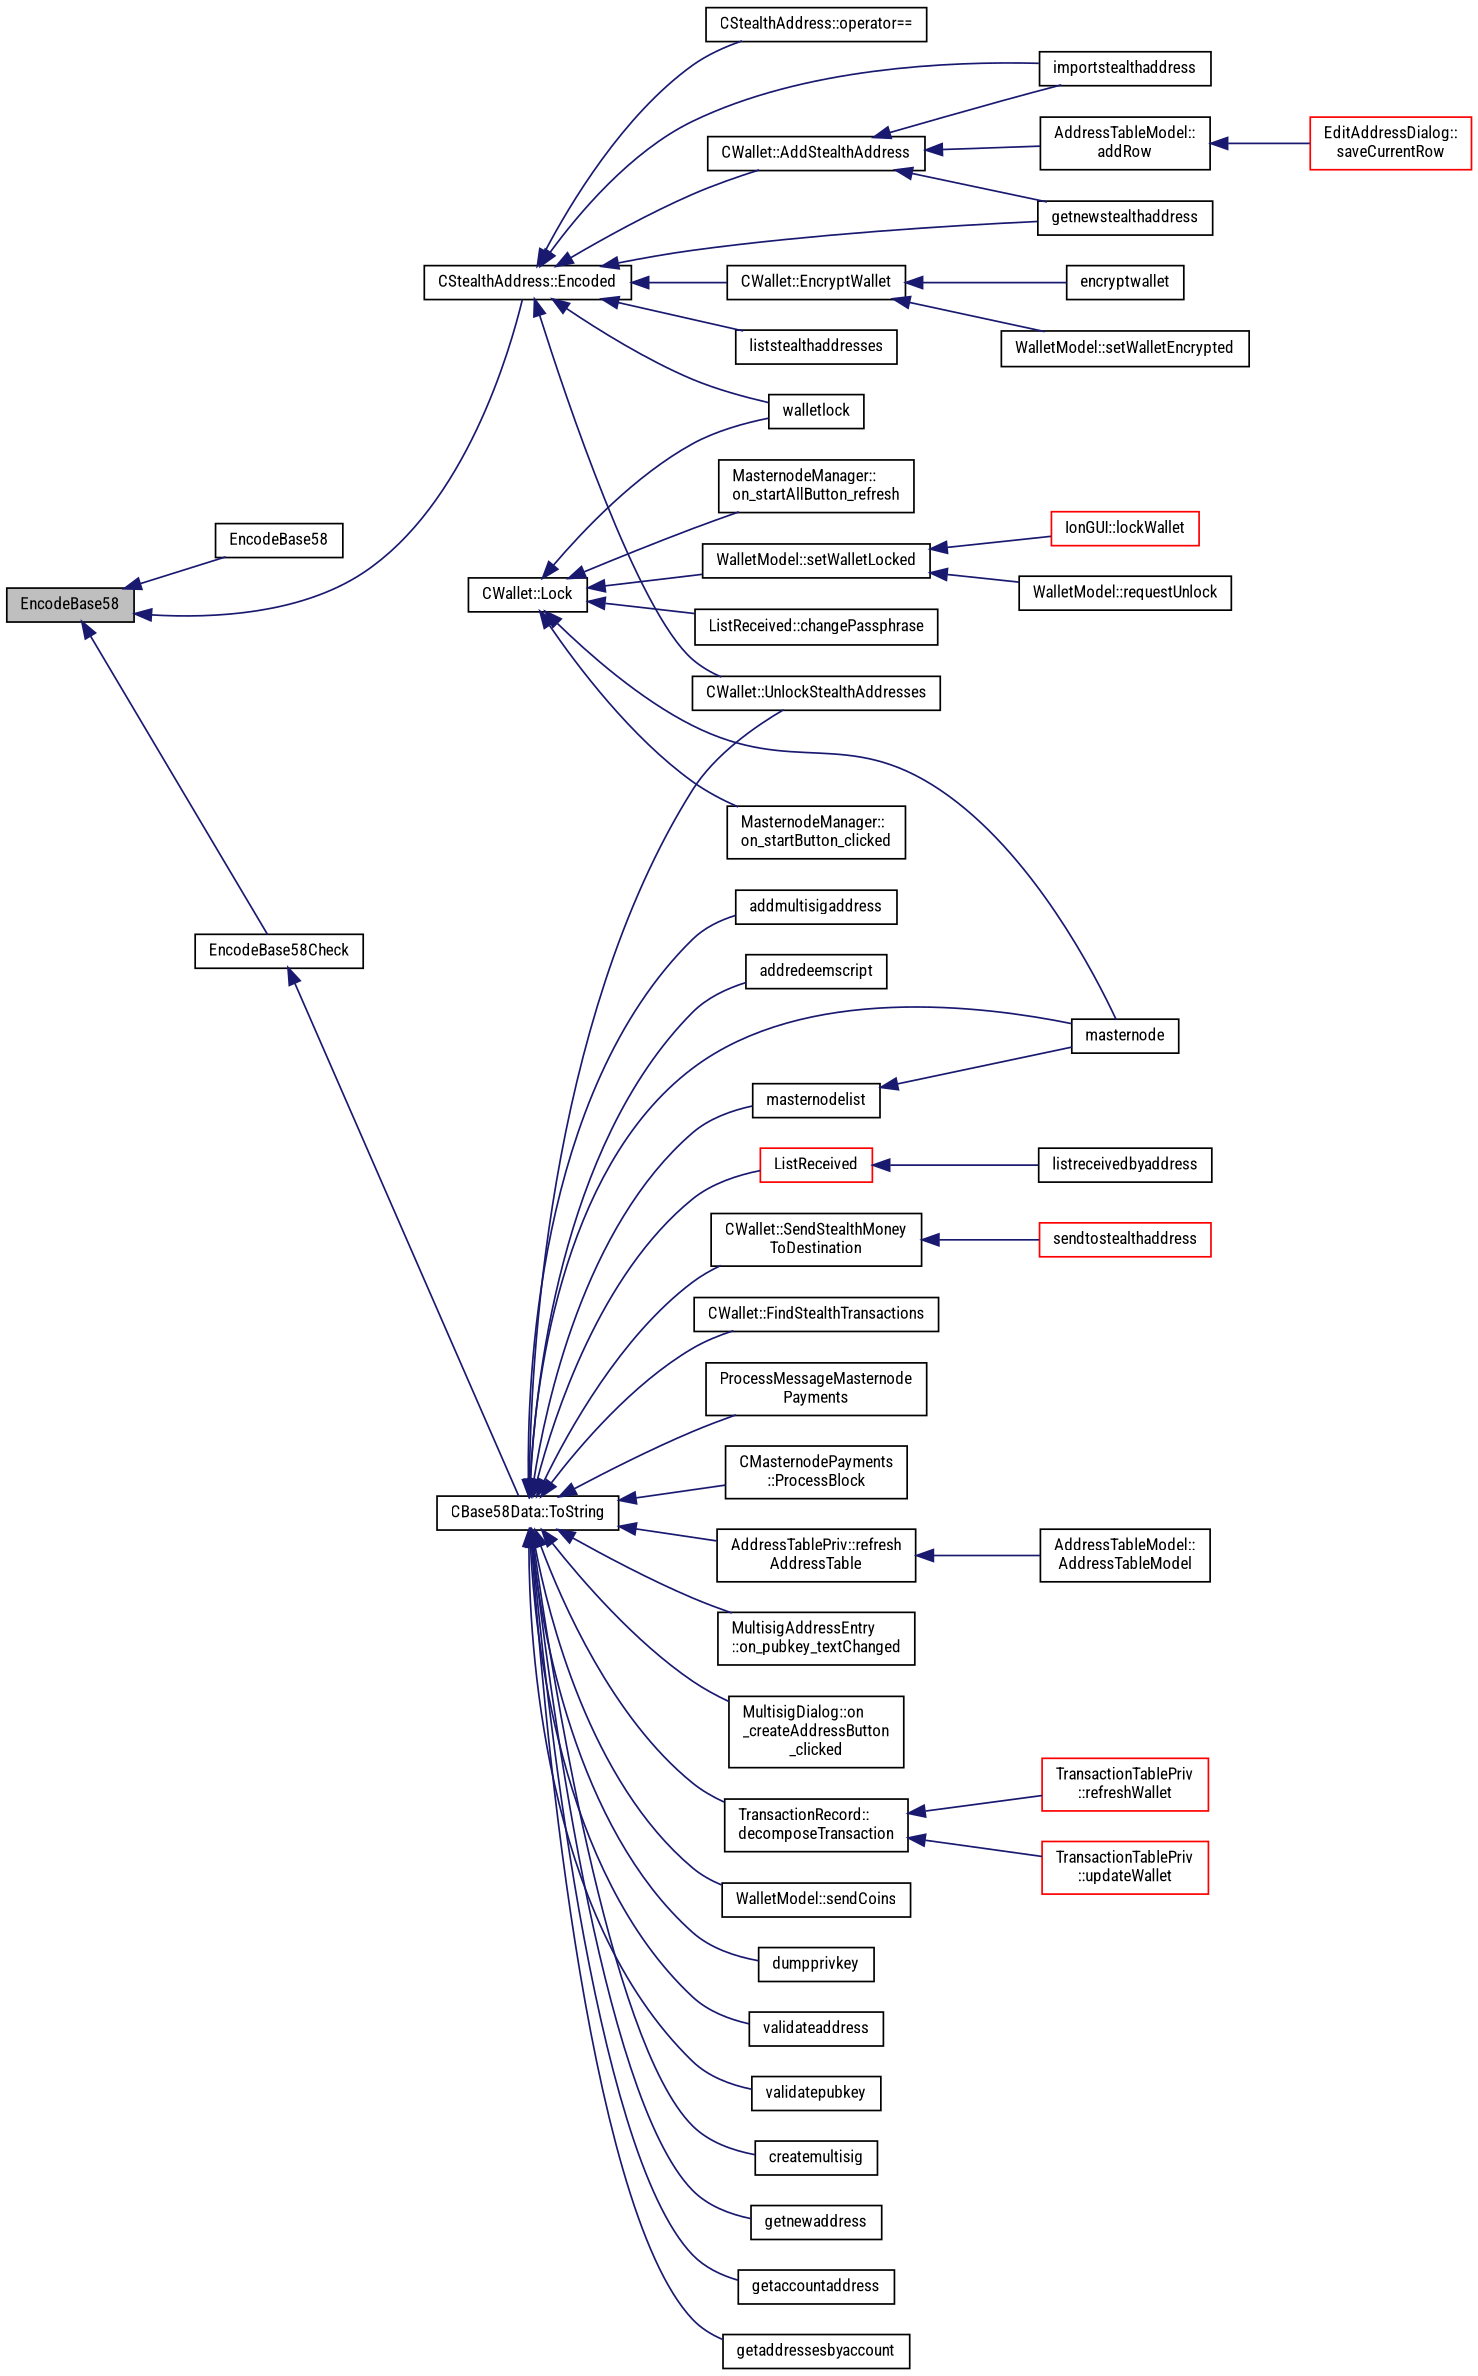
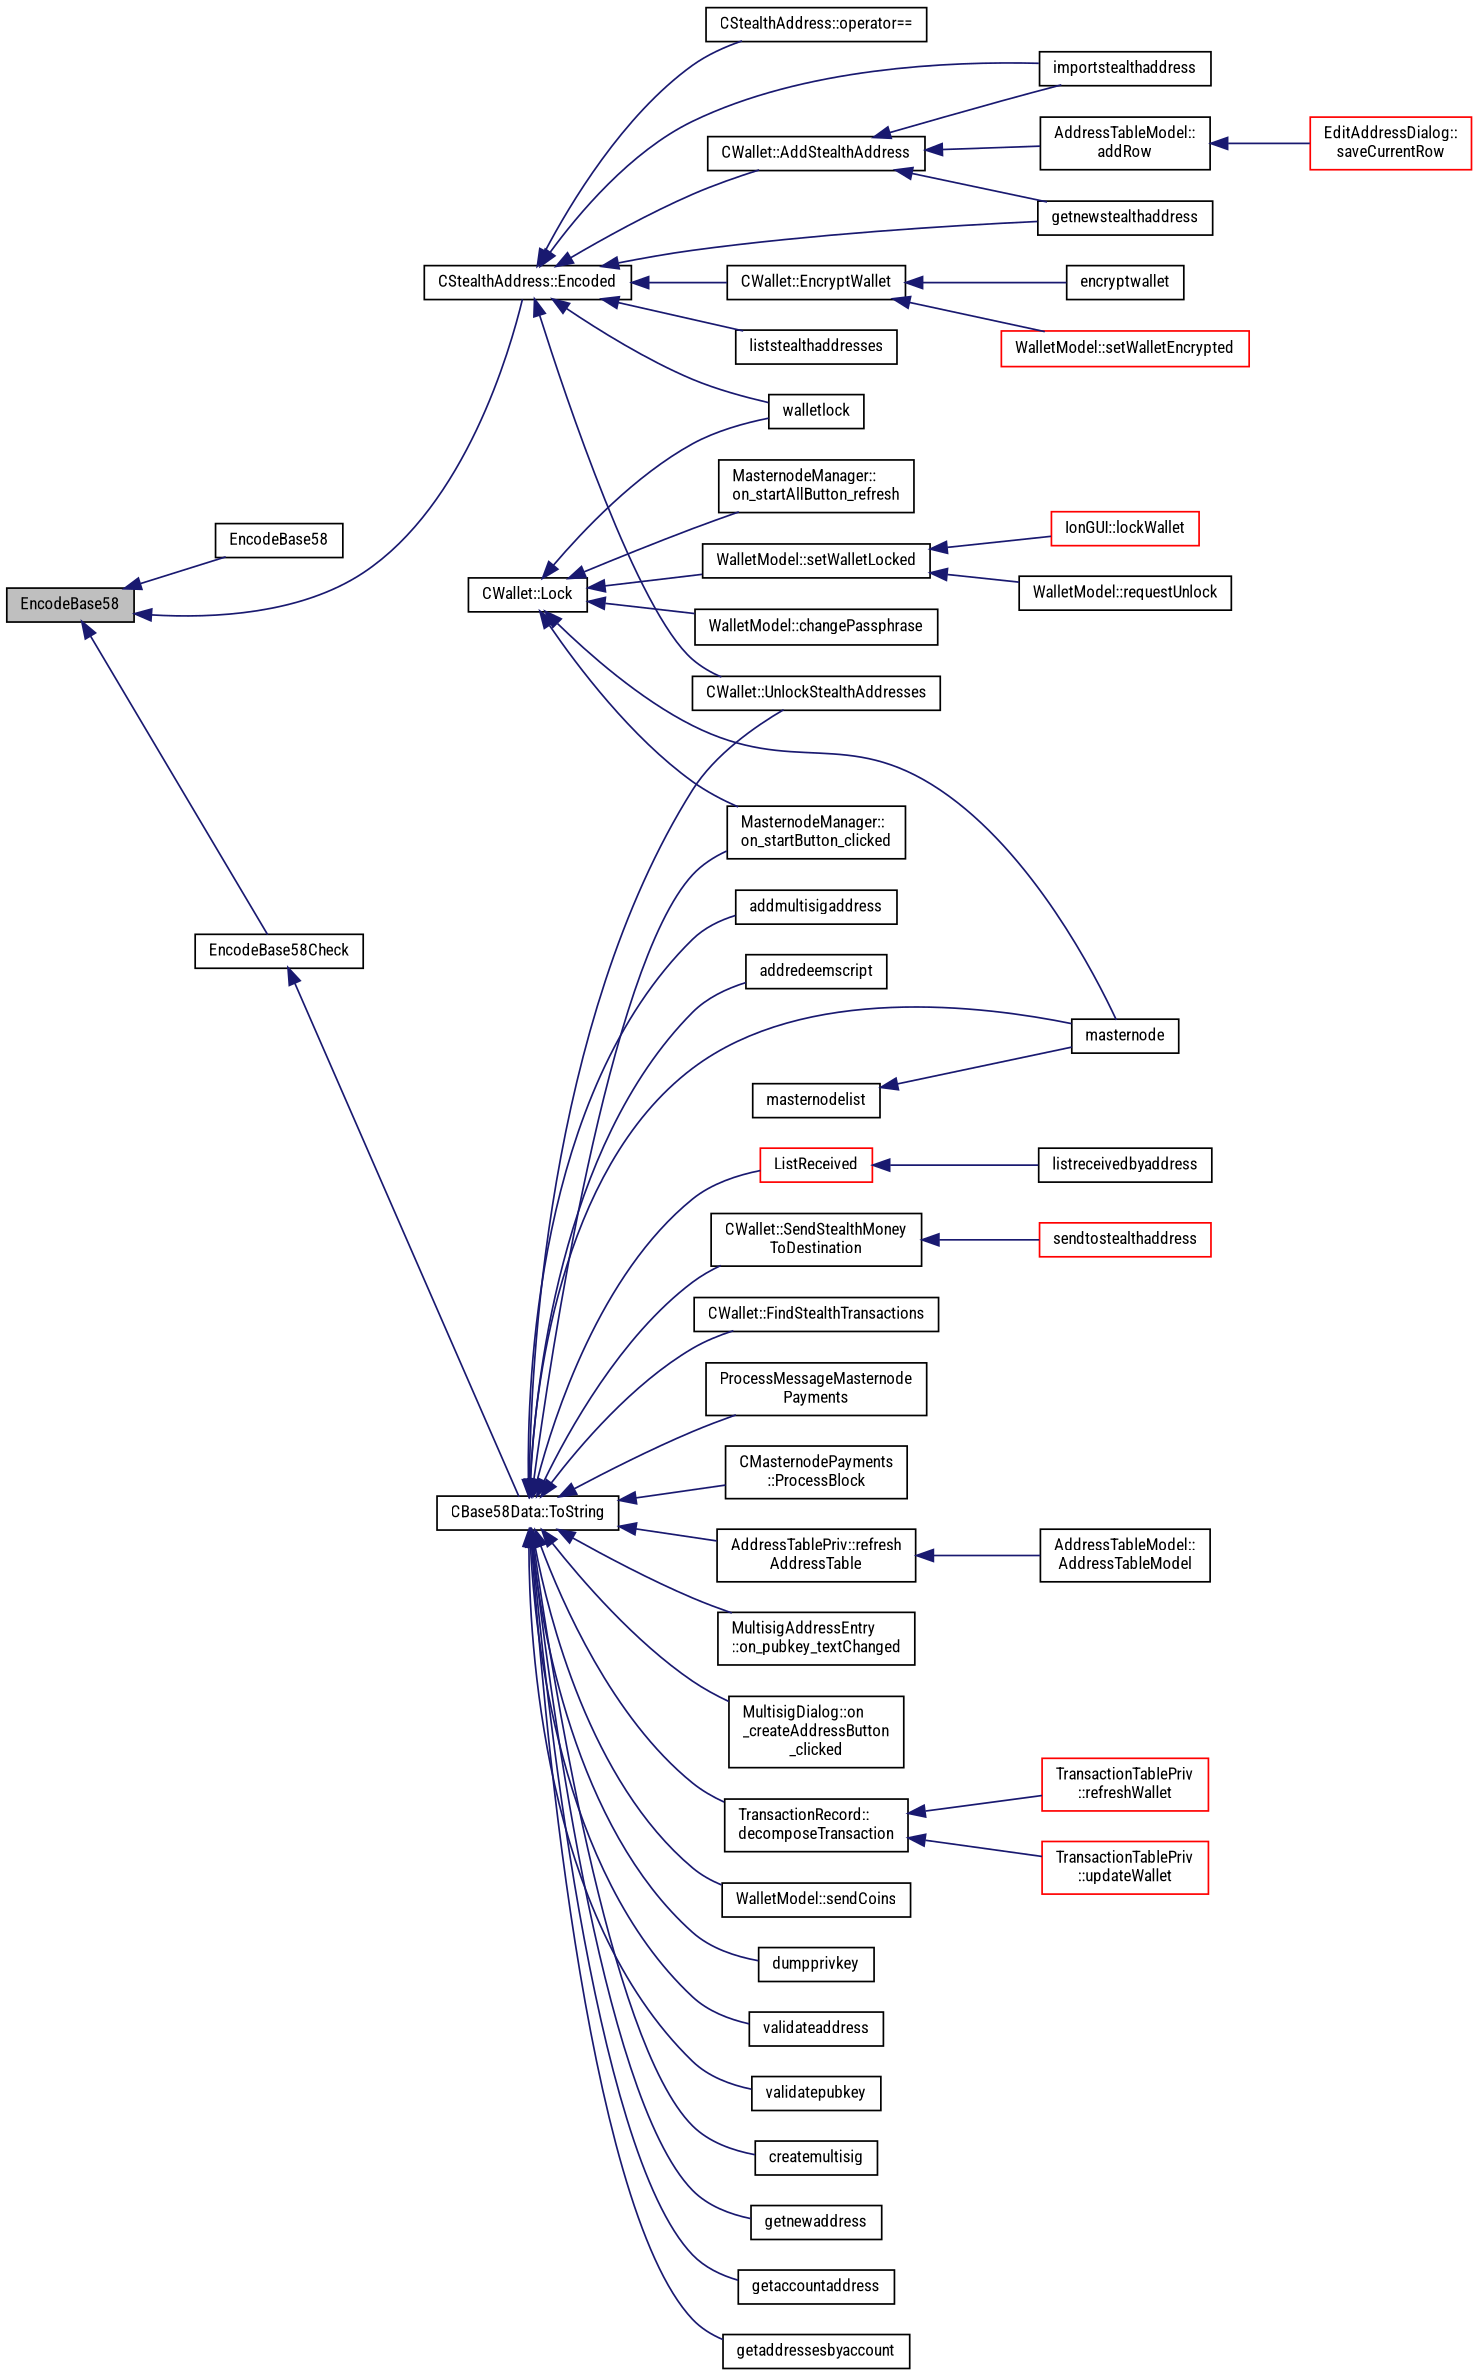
node "WalletModel::setWalletEncrypted": color black -> red
node "ListReceived::changePassphrase": label "ListReceived::changePassphrase" -> "WalletModel::changePassphrase"
edge "masternodelist" -> "CBase58Data::ToString": now "MasternodeManager:: on_startButton_clicked" -> "CBase58Data::ToString"
